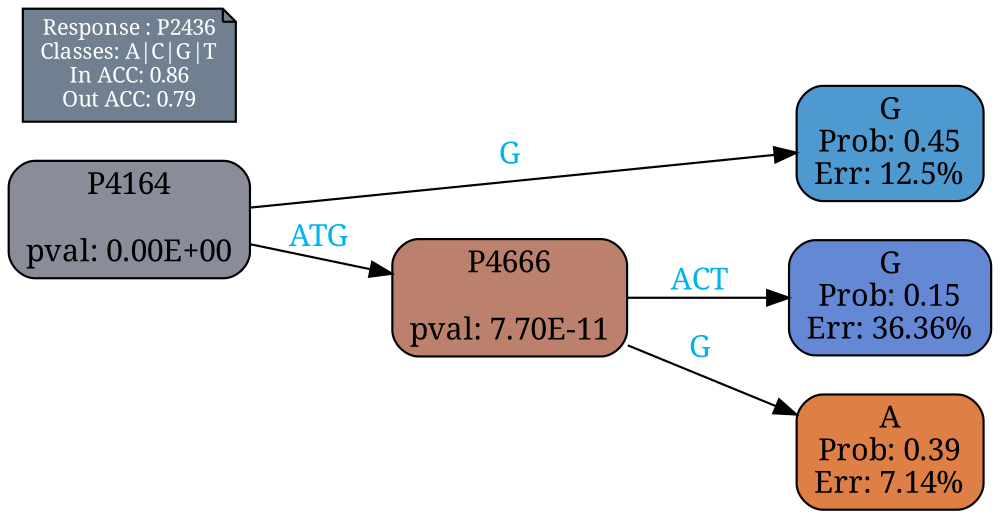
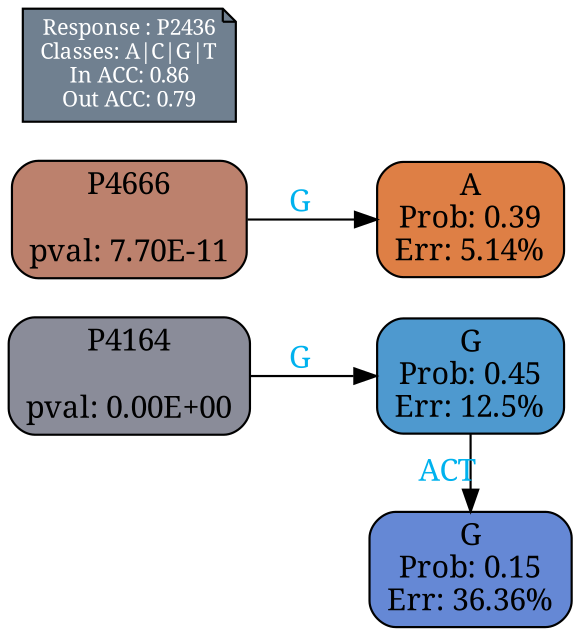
edge "P4164 pval: 0.00E+00" -> "P4666 pval: 7.70E-11": removed, label "ATG"
edge "P4666 pval: 7.70E-11" -> "G Prob: 0.15 Err: 36.36%": now "G Prob: 0.45 Err: 12.5%" -> "G Prob: 0.15 Err: 36.36%"
node "A Prob: 0.39 Err: 7.14%": label "A Prob: 0.39 Err: 7.14%" -> "A Prob: 0.39 Err: 5.14%"
